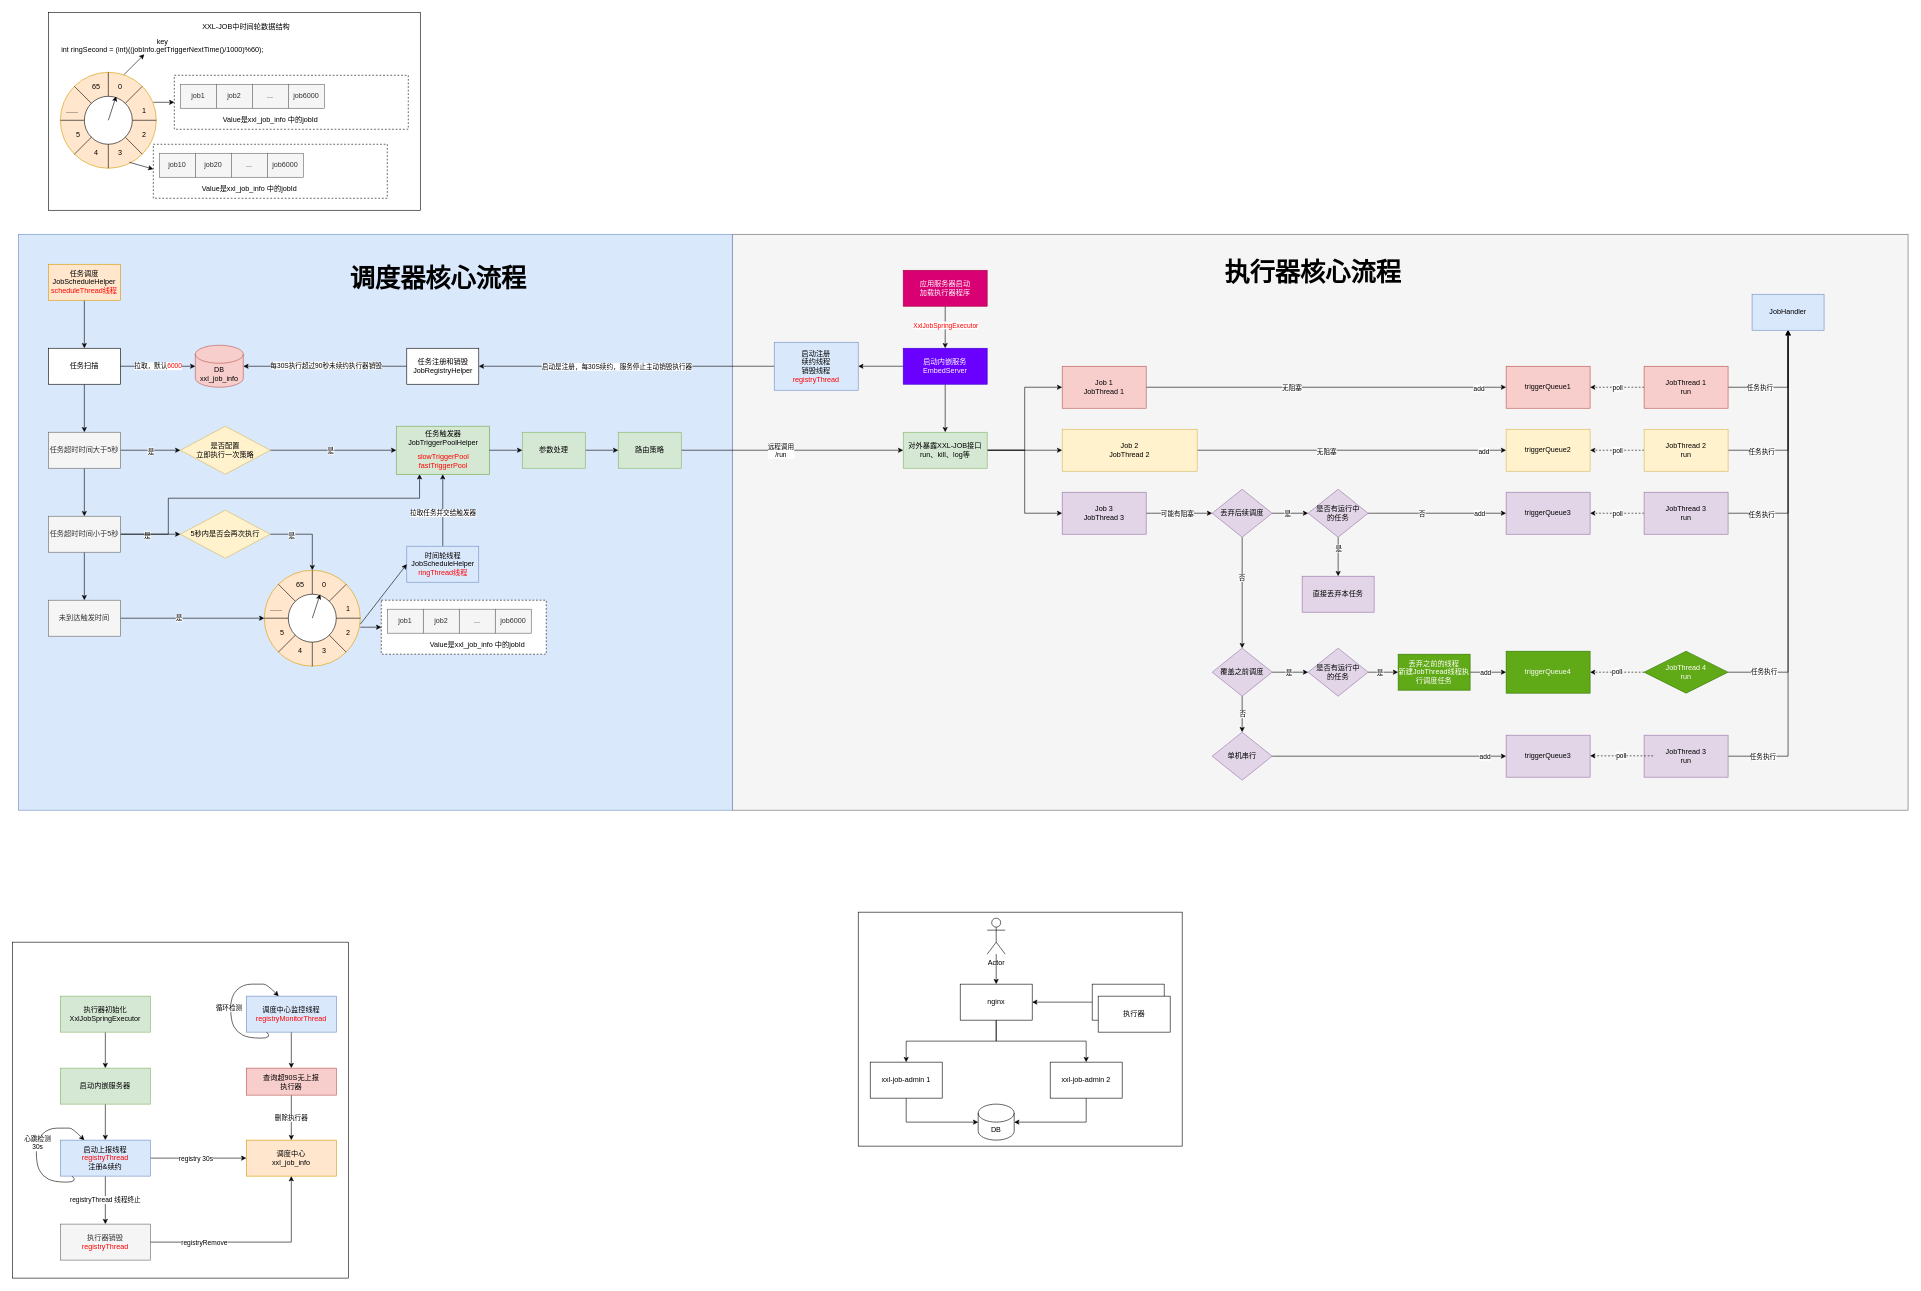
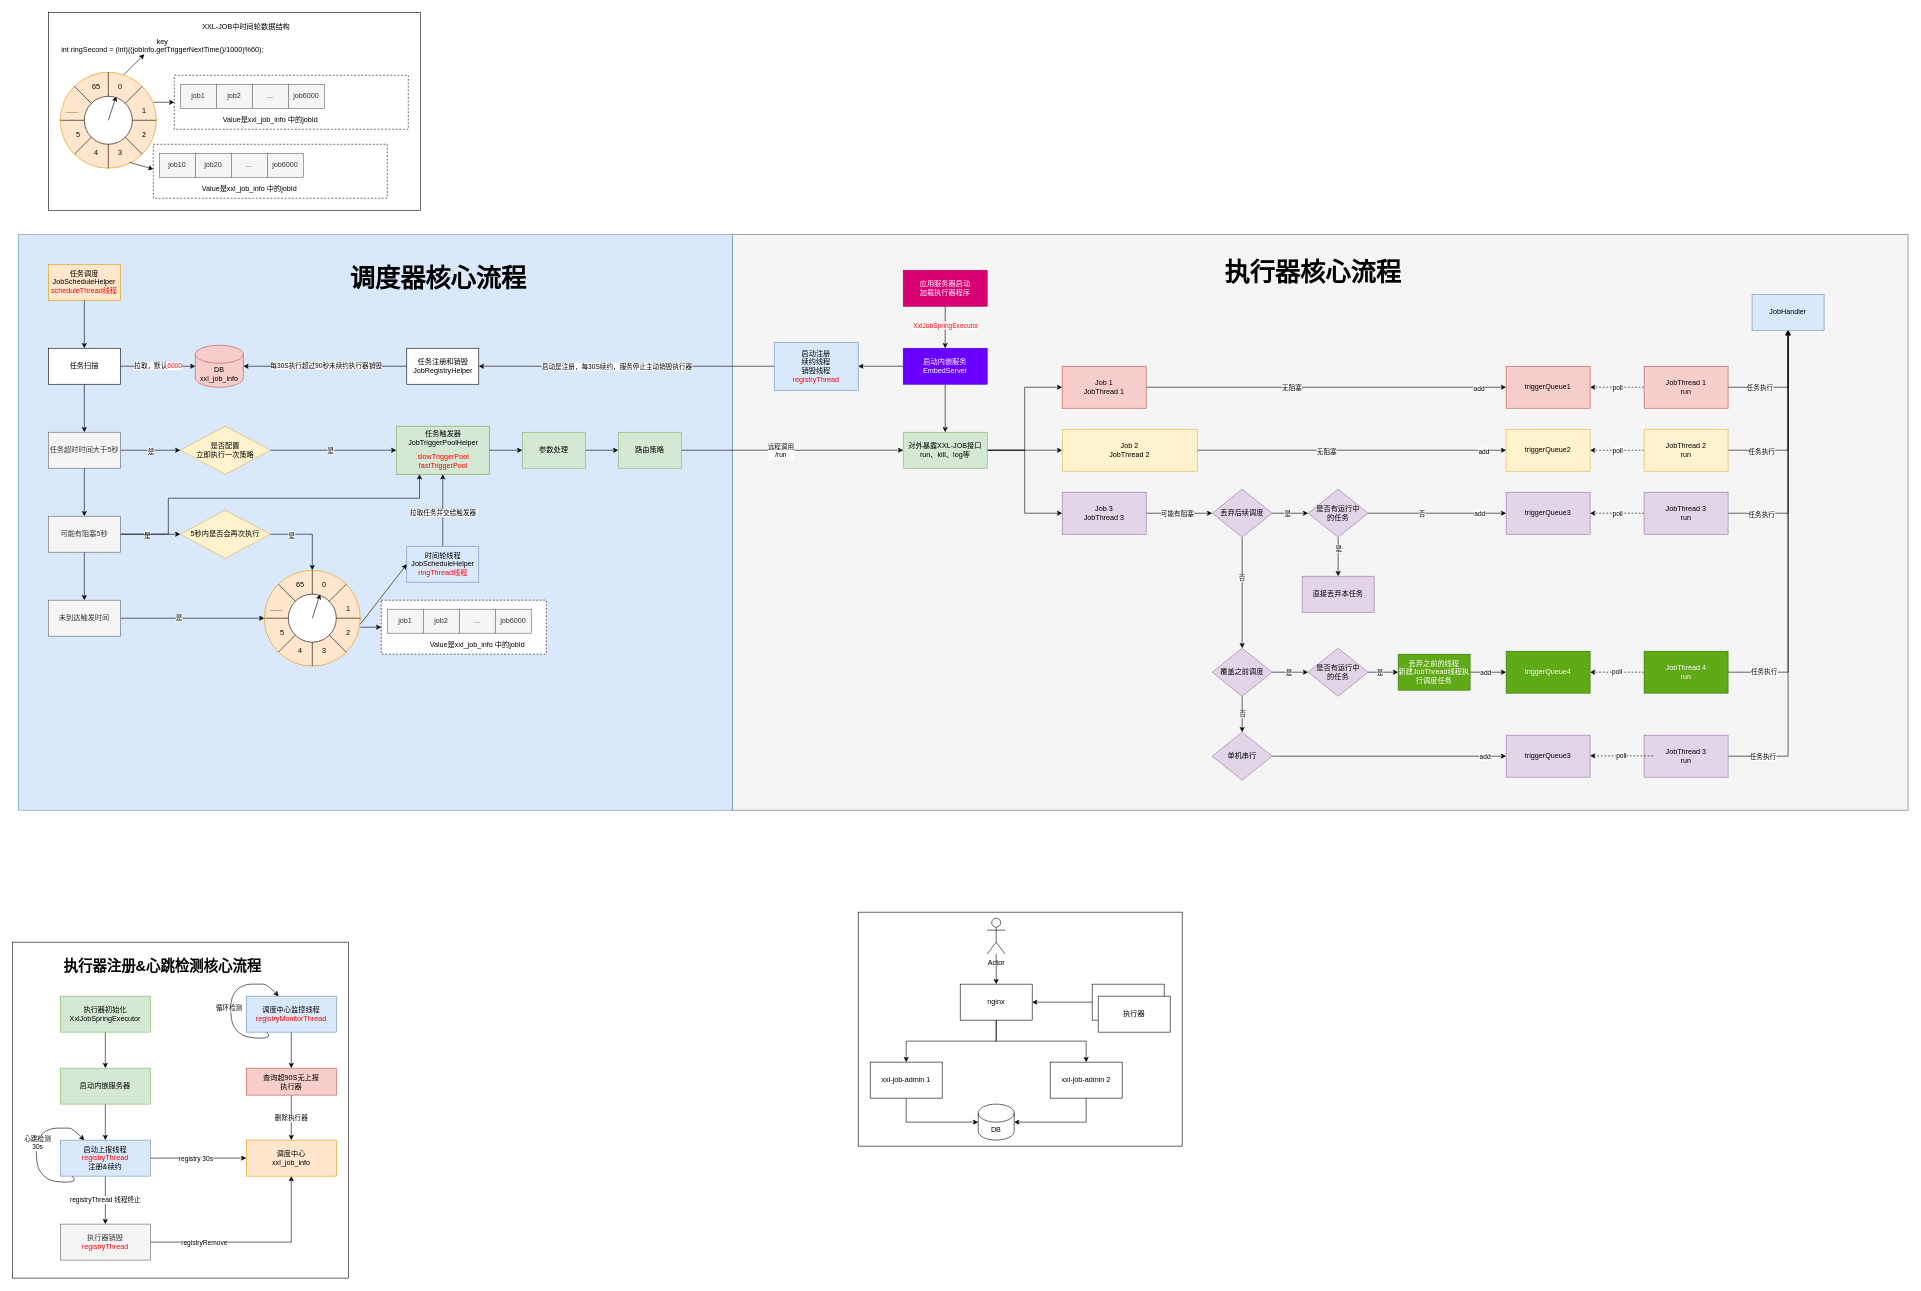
node "任务超时时间小于5秒": label "任务超时时间小于5秒" -> "可能有阻塞5秒"
node "JobThread 4 run": shape diamond -> rectangle
node "执行器注册&心跳检测核心流程": added
